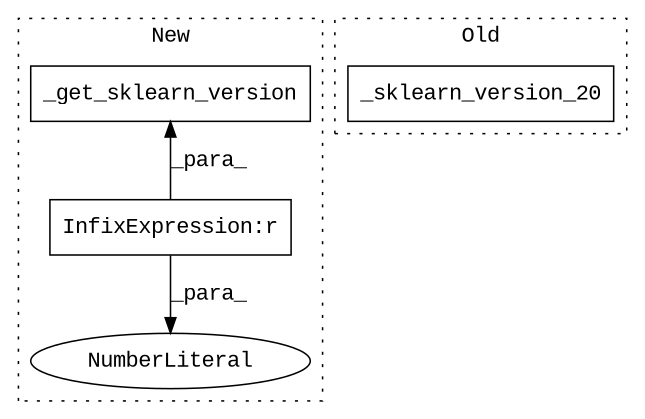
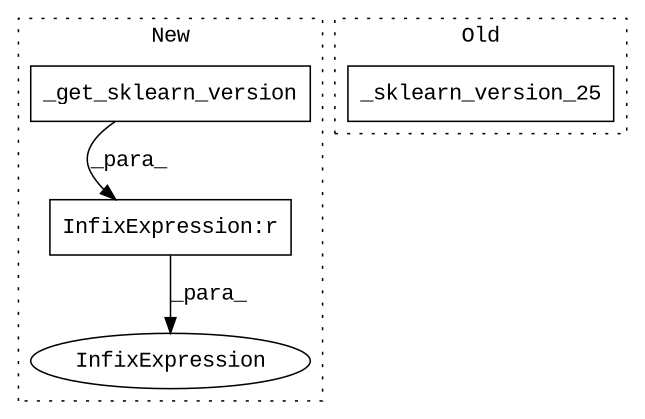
node "_sklearn_version_20": label "_sklearn_version_20" -> "_sklearn_version_25"
edge "InfixExpression:r" -> "_get_sklearn_version": reversed
node "NumberLiteral": label "NumberLiteral" -> "InfixExpression"
